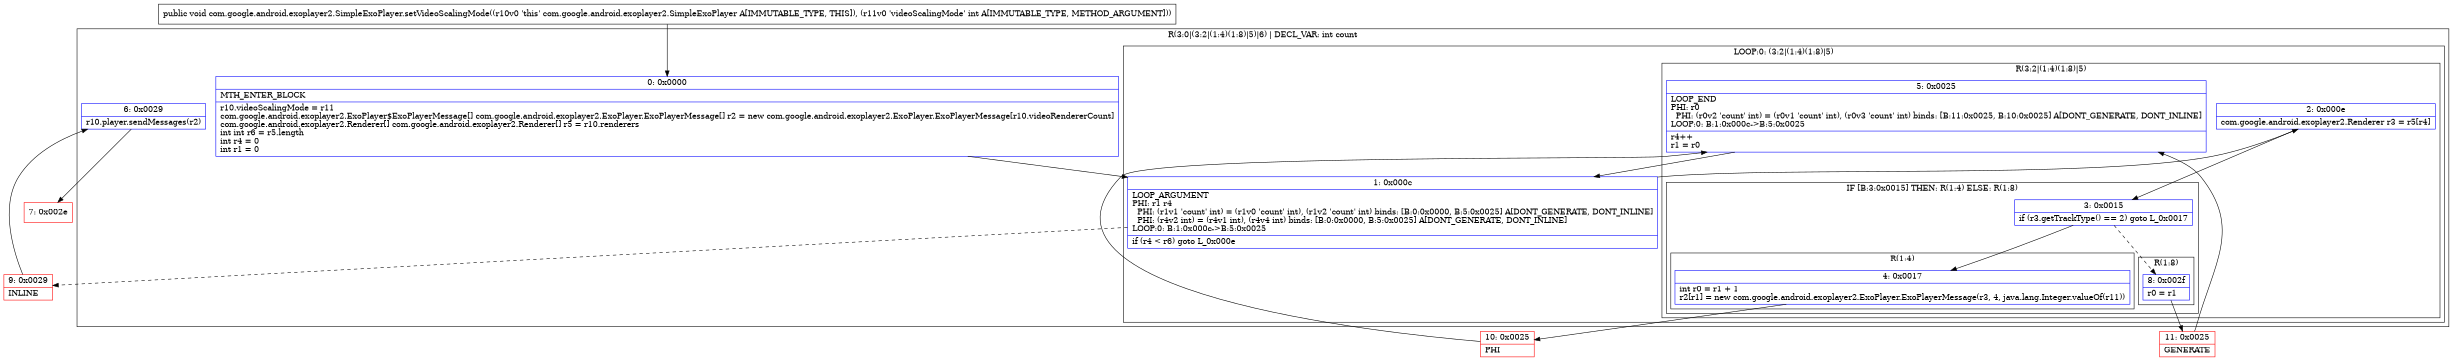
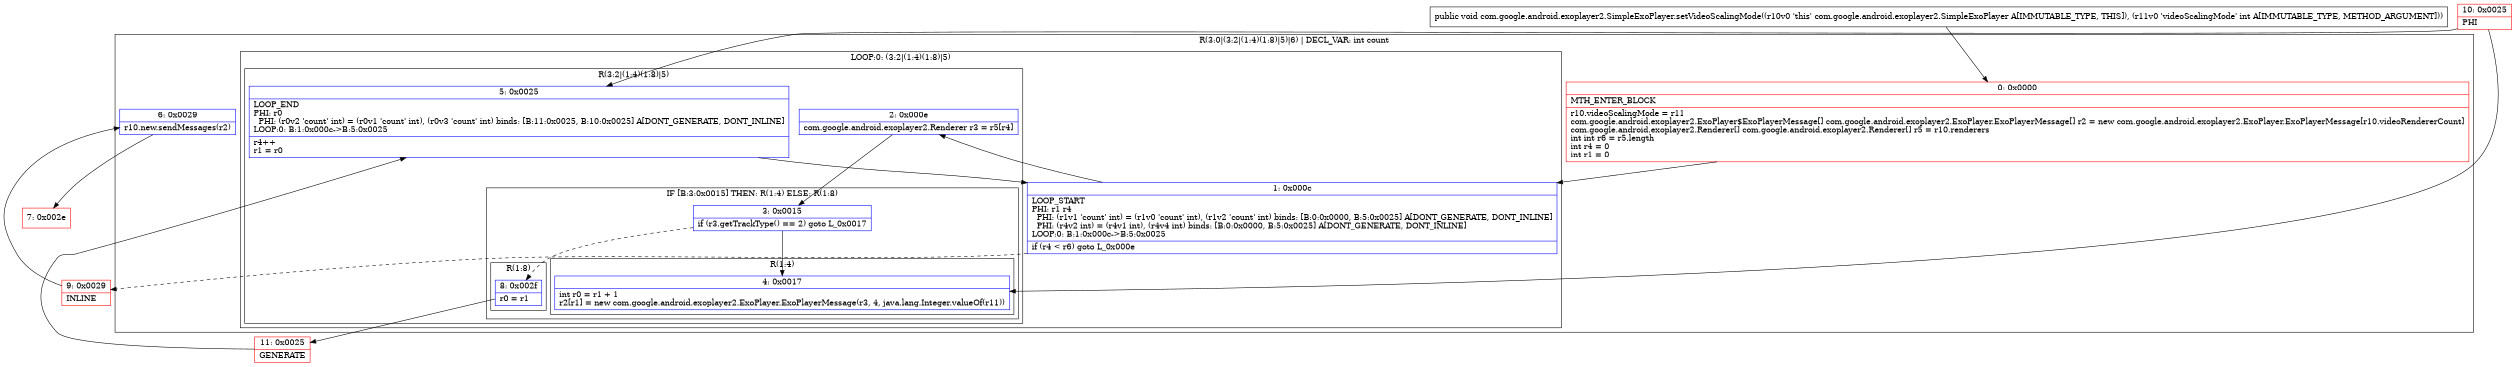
node "0: 0x0000": color blue -> red
node "6: 0x0029": text "r10.player.sendMessages(r2)" -> "r10.new.sendMessages(r2)"
node "1: 0x000c": text "LOOP_ARGUMENT" -> "LOOP_START"
edge "4: 0x0017" -> "10: 0x0025": reversed
